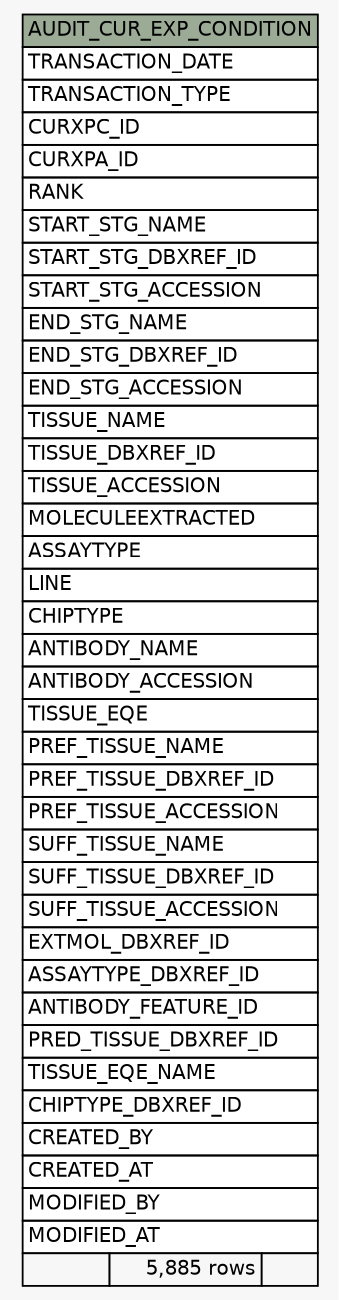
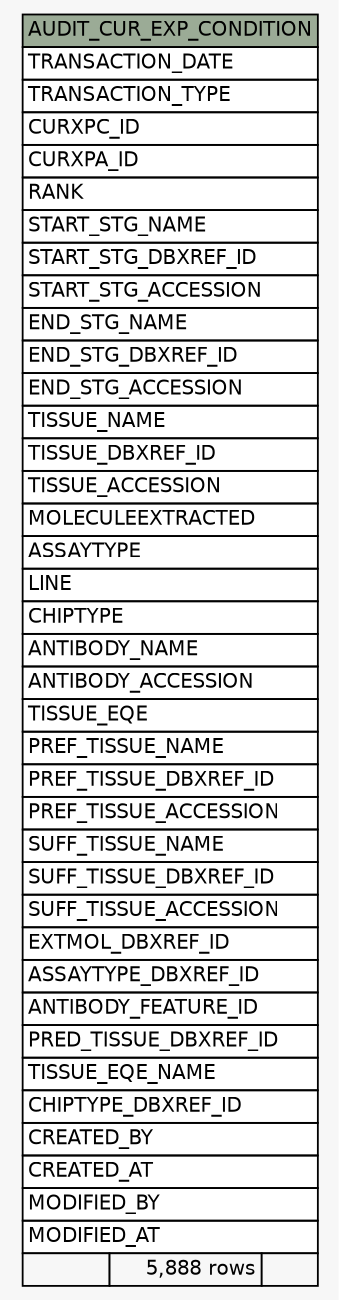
node "AUDIT_CUR_EXP_CONDITION": text "5,885 rows" -> "5,888 rows"
